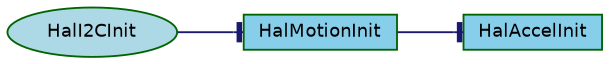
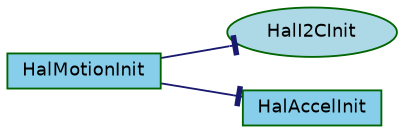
edge "HalI2CInit" -> "HalMotionInit": reversed
